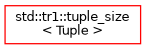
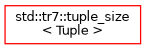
node "std::tr1::tuple_size < Tuple >": label "std::tr1::tuple_size < Tuple >" -> "std::tr7::tuple_size < Tuple >"
